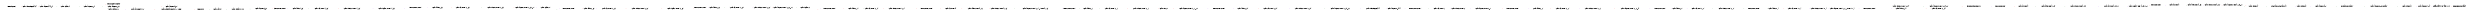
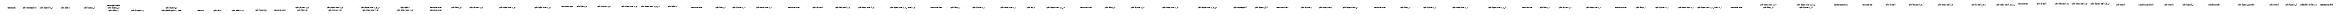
node "(<operator>.addition,v6 + 352)": removed
